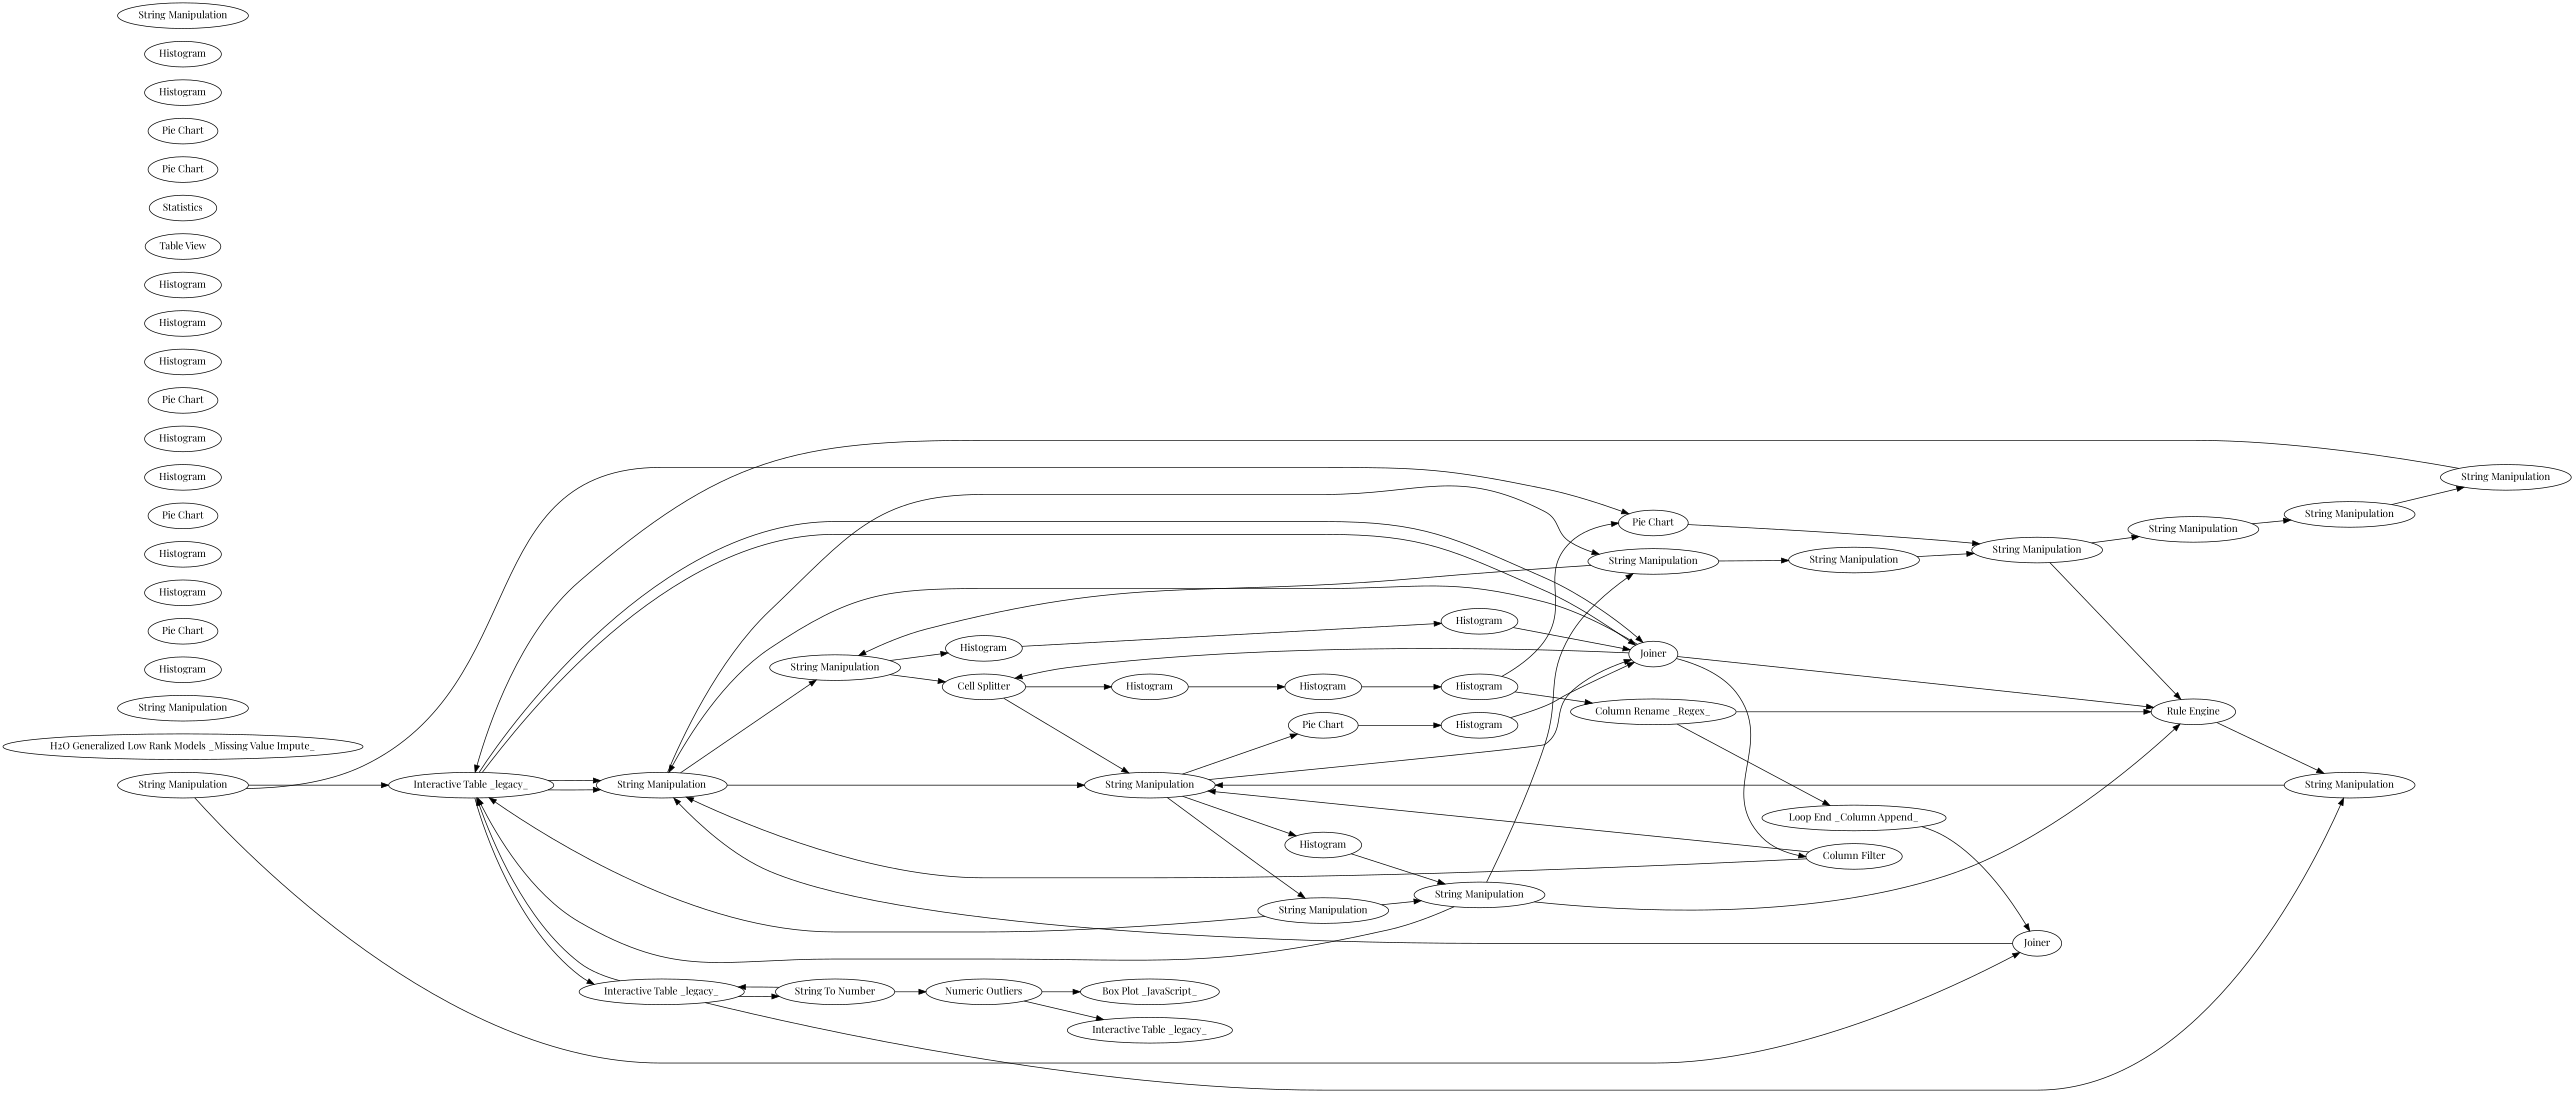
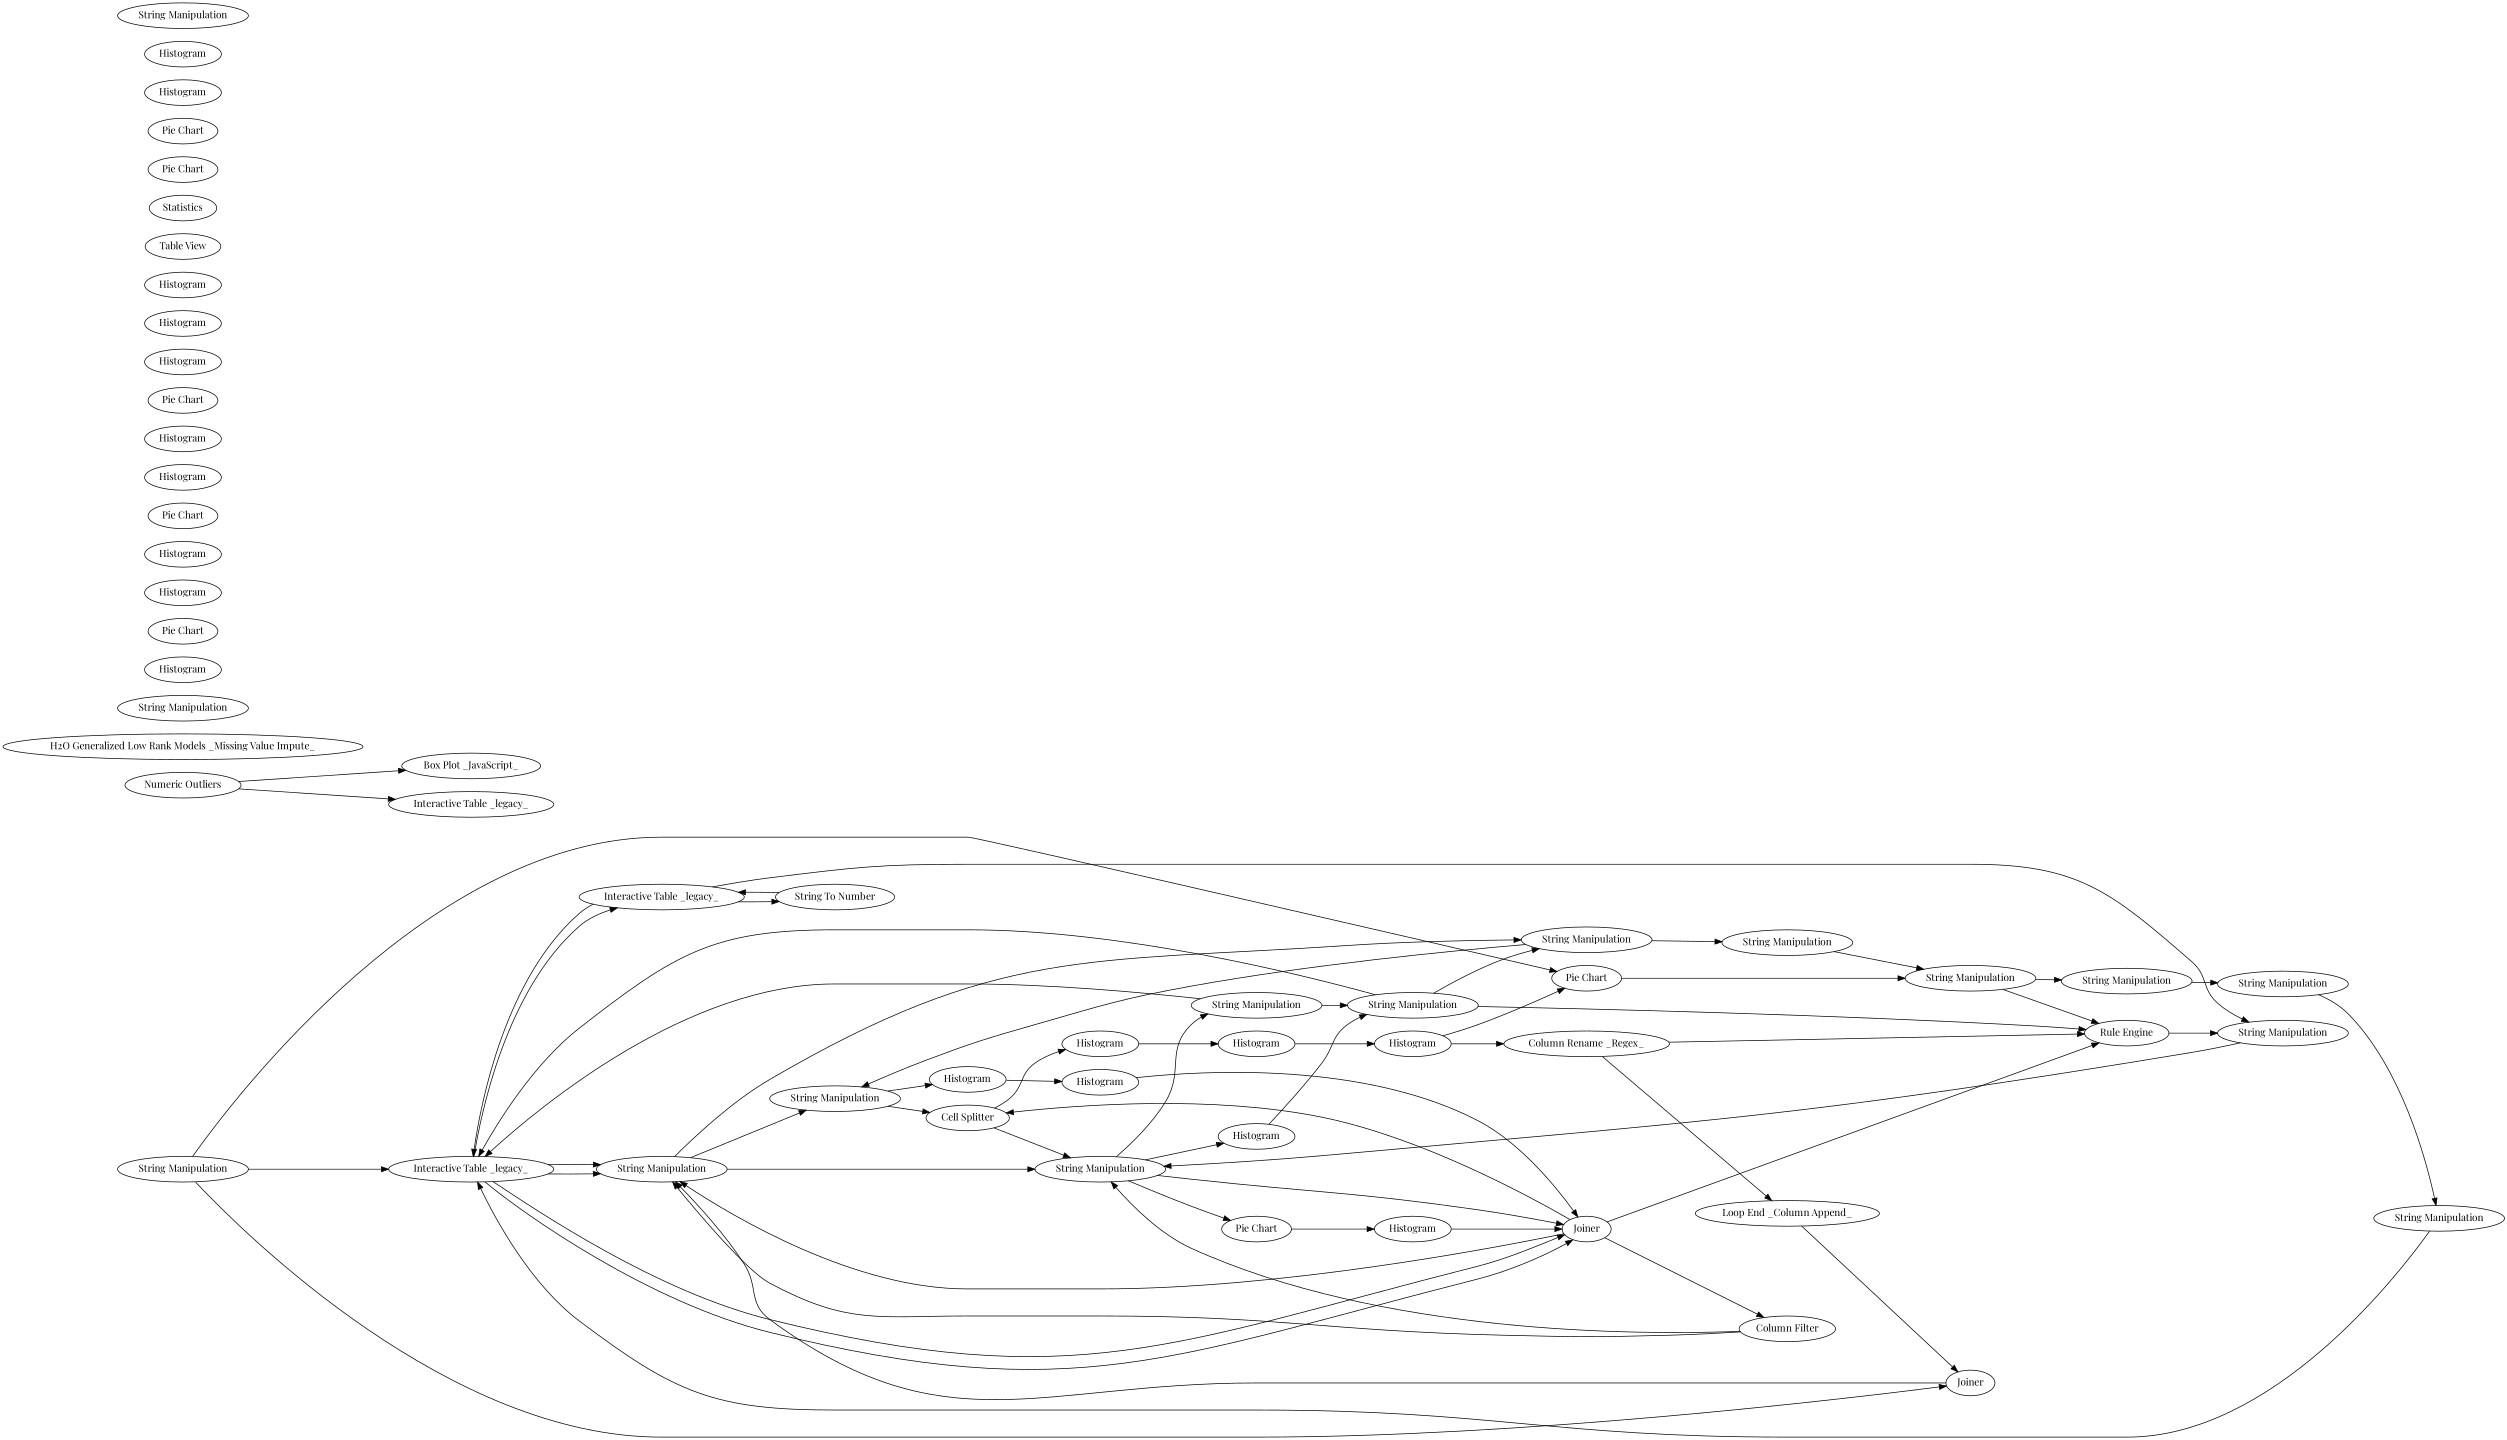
edge "String To Number" -> "Numeric Outliers": removed
